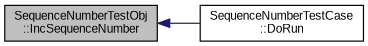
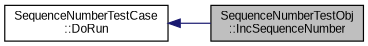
edge "SequenceNumberTestCase ::DoRun" -> "SequenceNumberTestObj ::IncSequenceNumber": reversed
